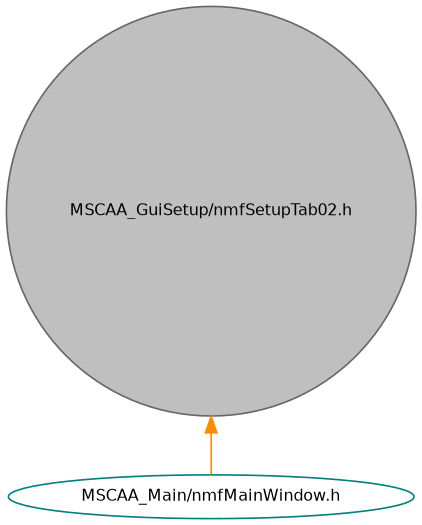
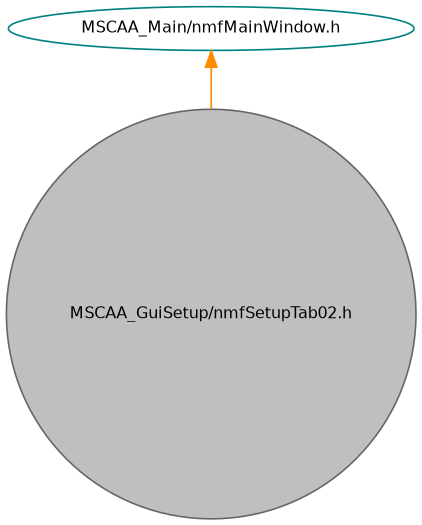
edge "MSCAA_Main/nmfMainWindow.h" -> "MSCAA_GuiSetup/nmfSetupTab02.h": reversed
